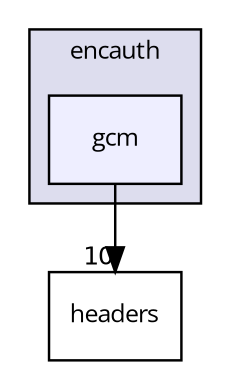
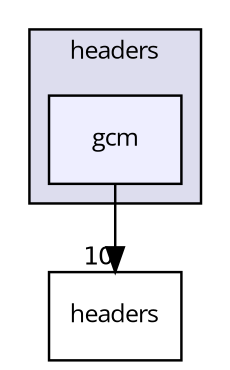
cluster "encauth": label "encauth" -> "headers"
